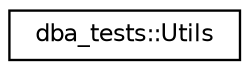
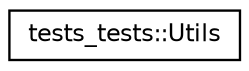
node "dba_tests::Utils": label "dba_tests::Utils" -> "tests_tests::Utils"
